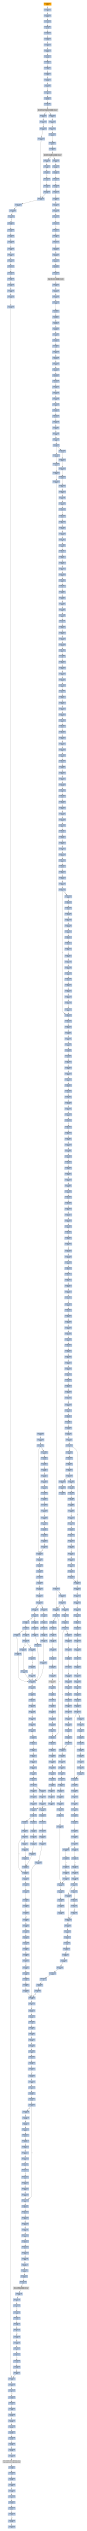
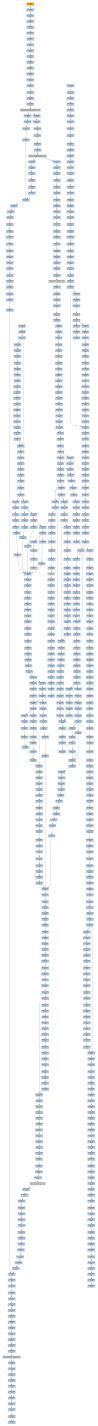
node "0x00424864 xorl": removed
